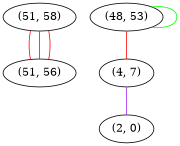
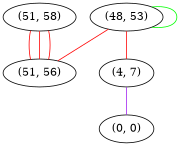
edge "(48, 53)" -- "(51, 56)": added
node "(2, 0)": label "(2, 0)" -> "(0, 0)"
